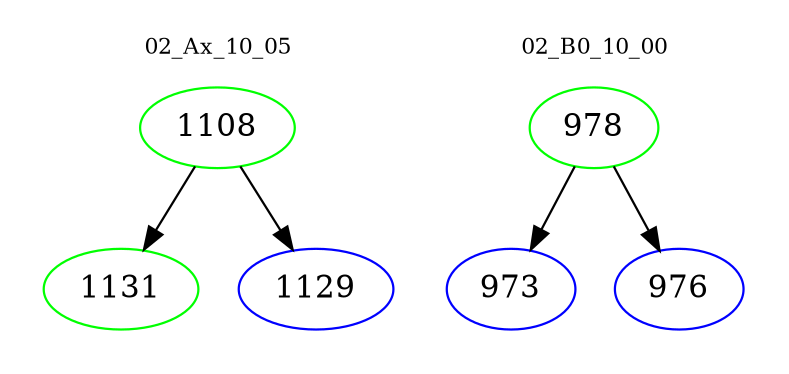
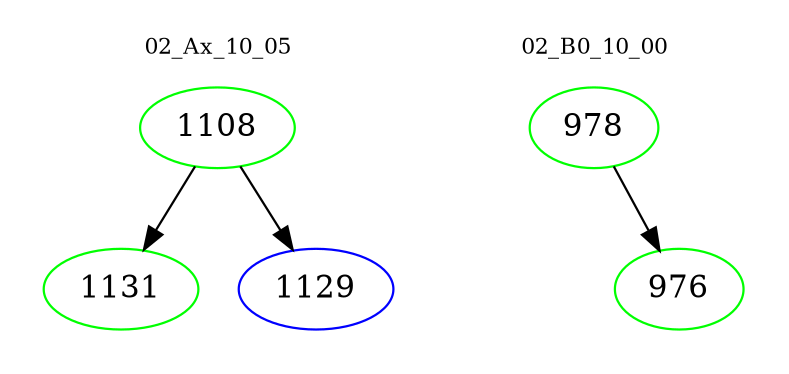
node "973": removed
node "976": color blue -> green
